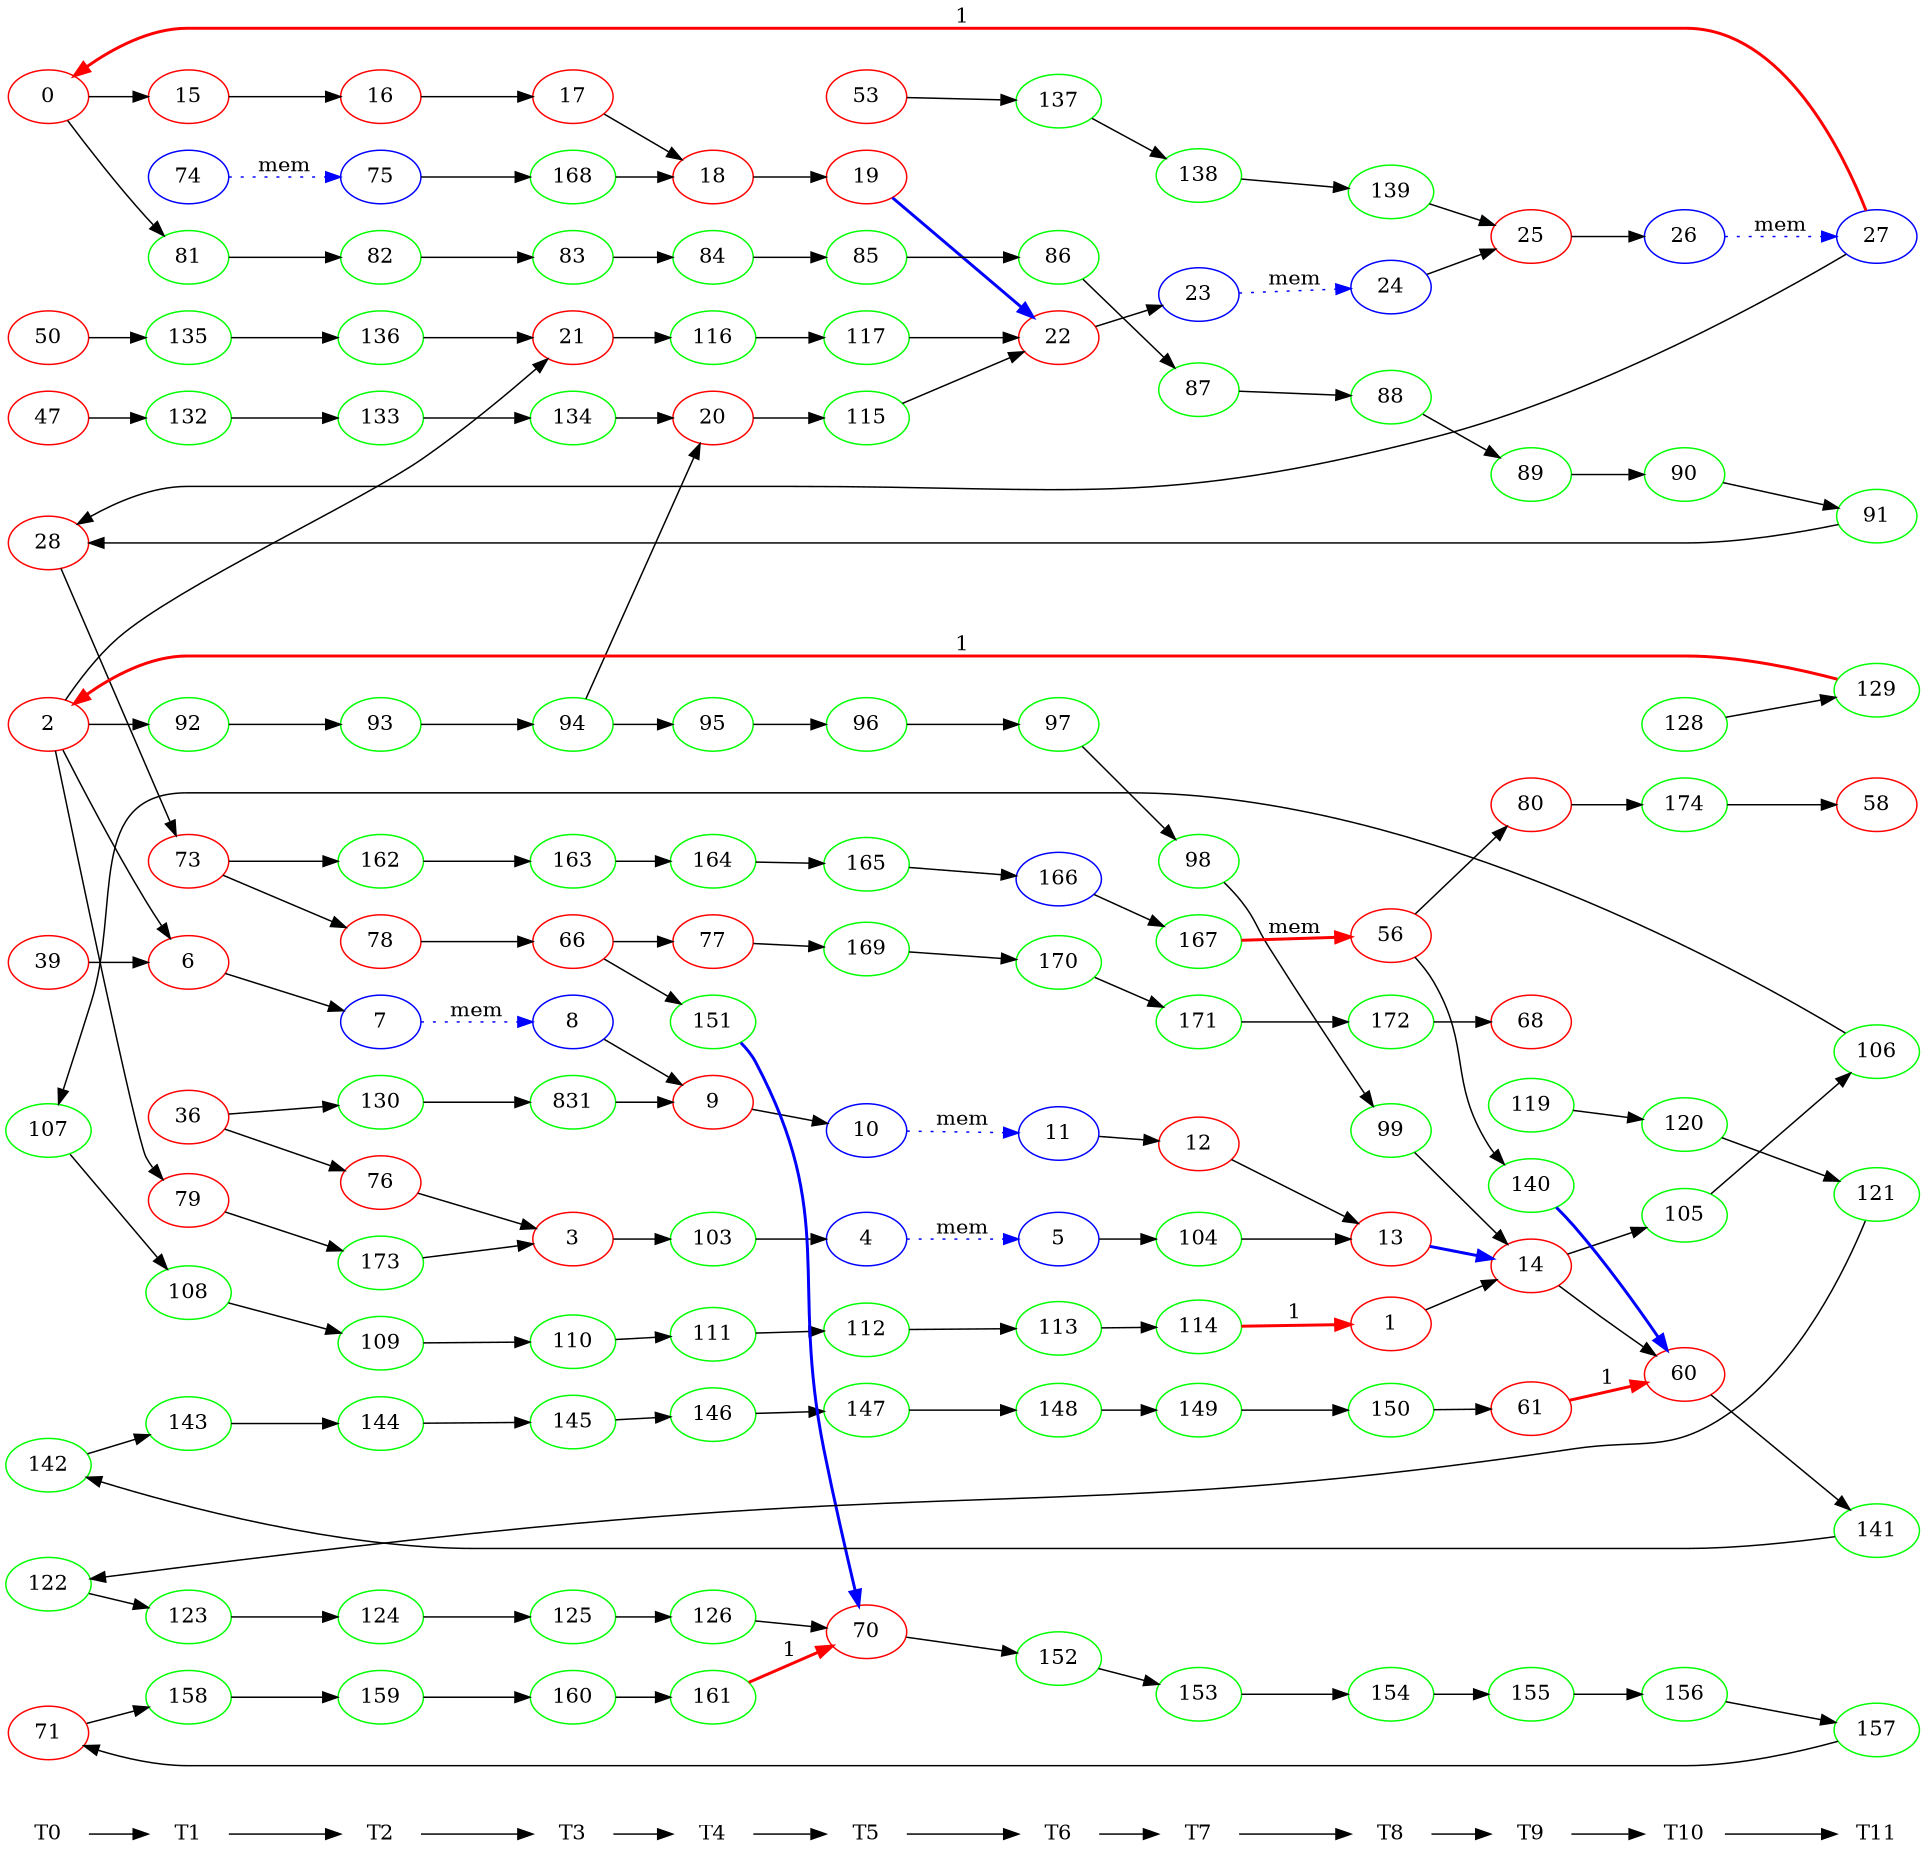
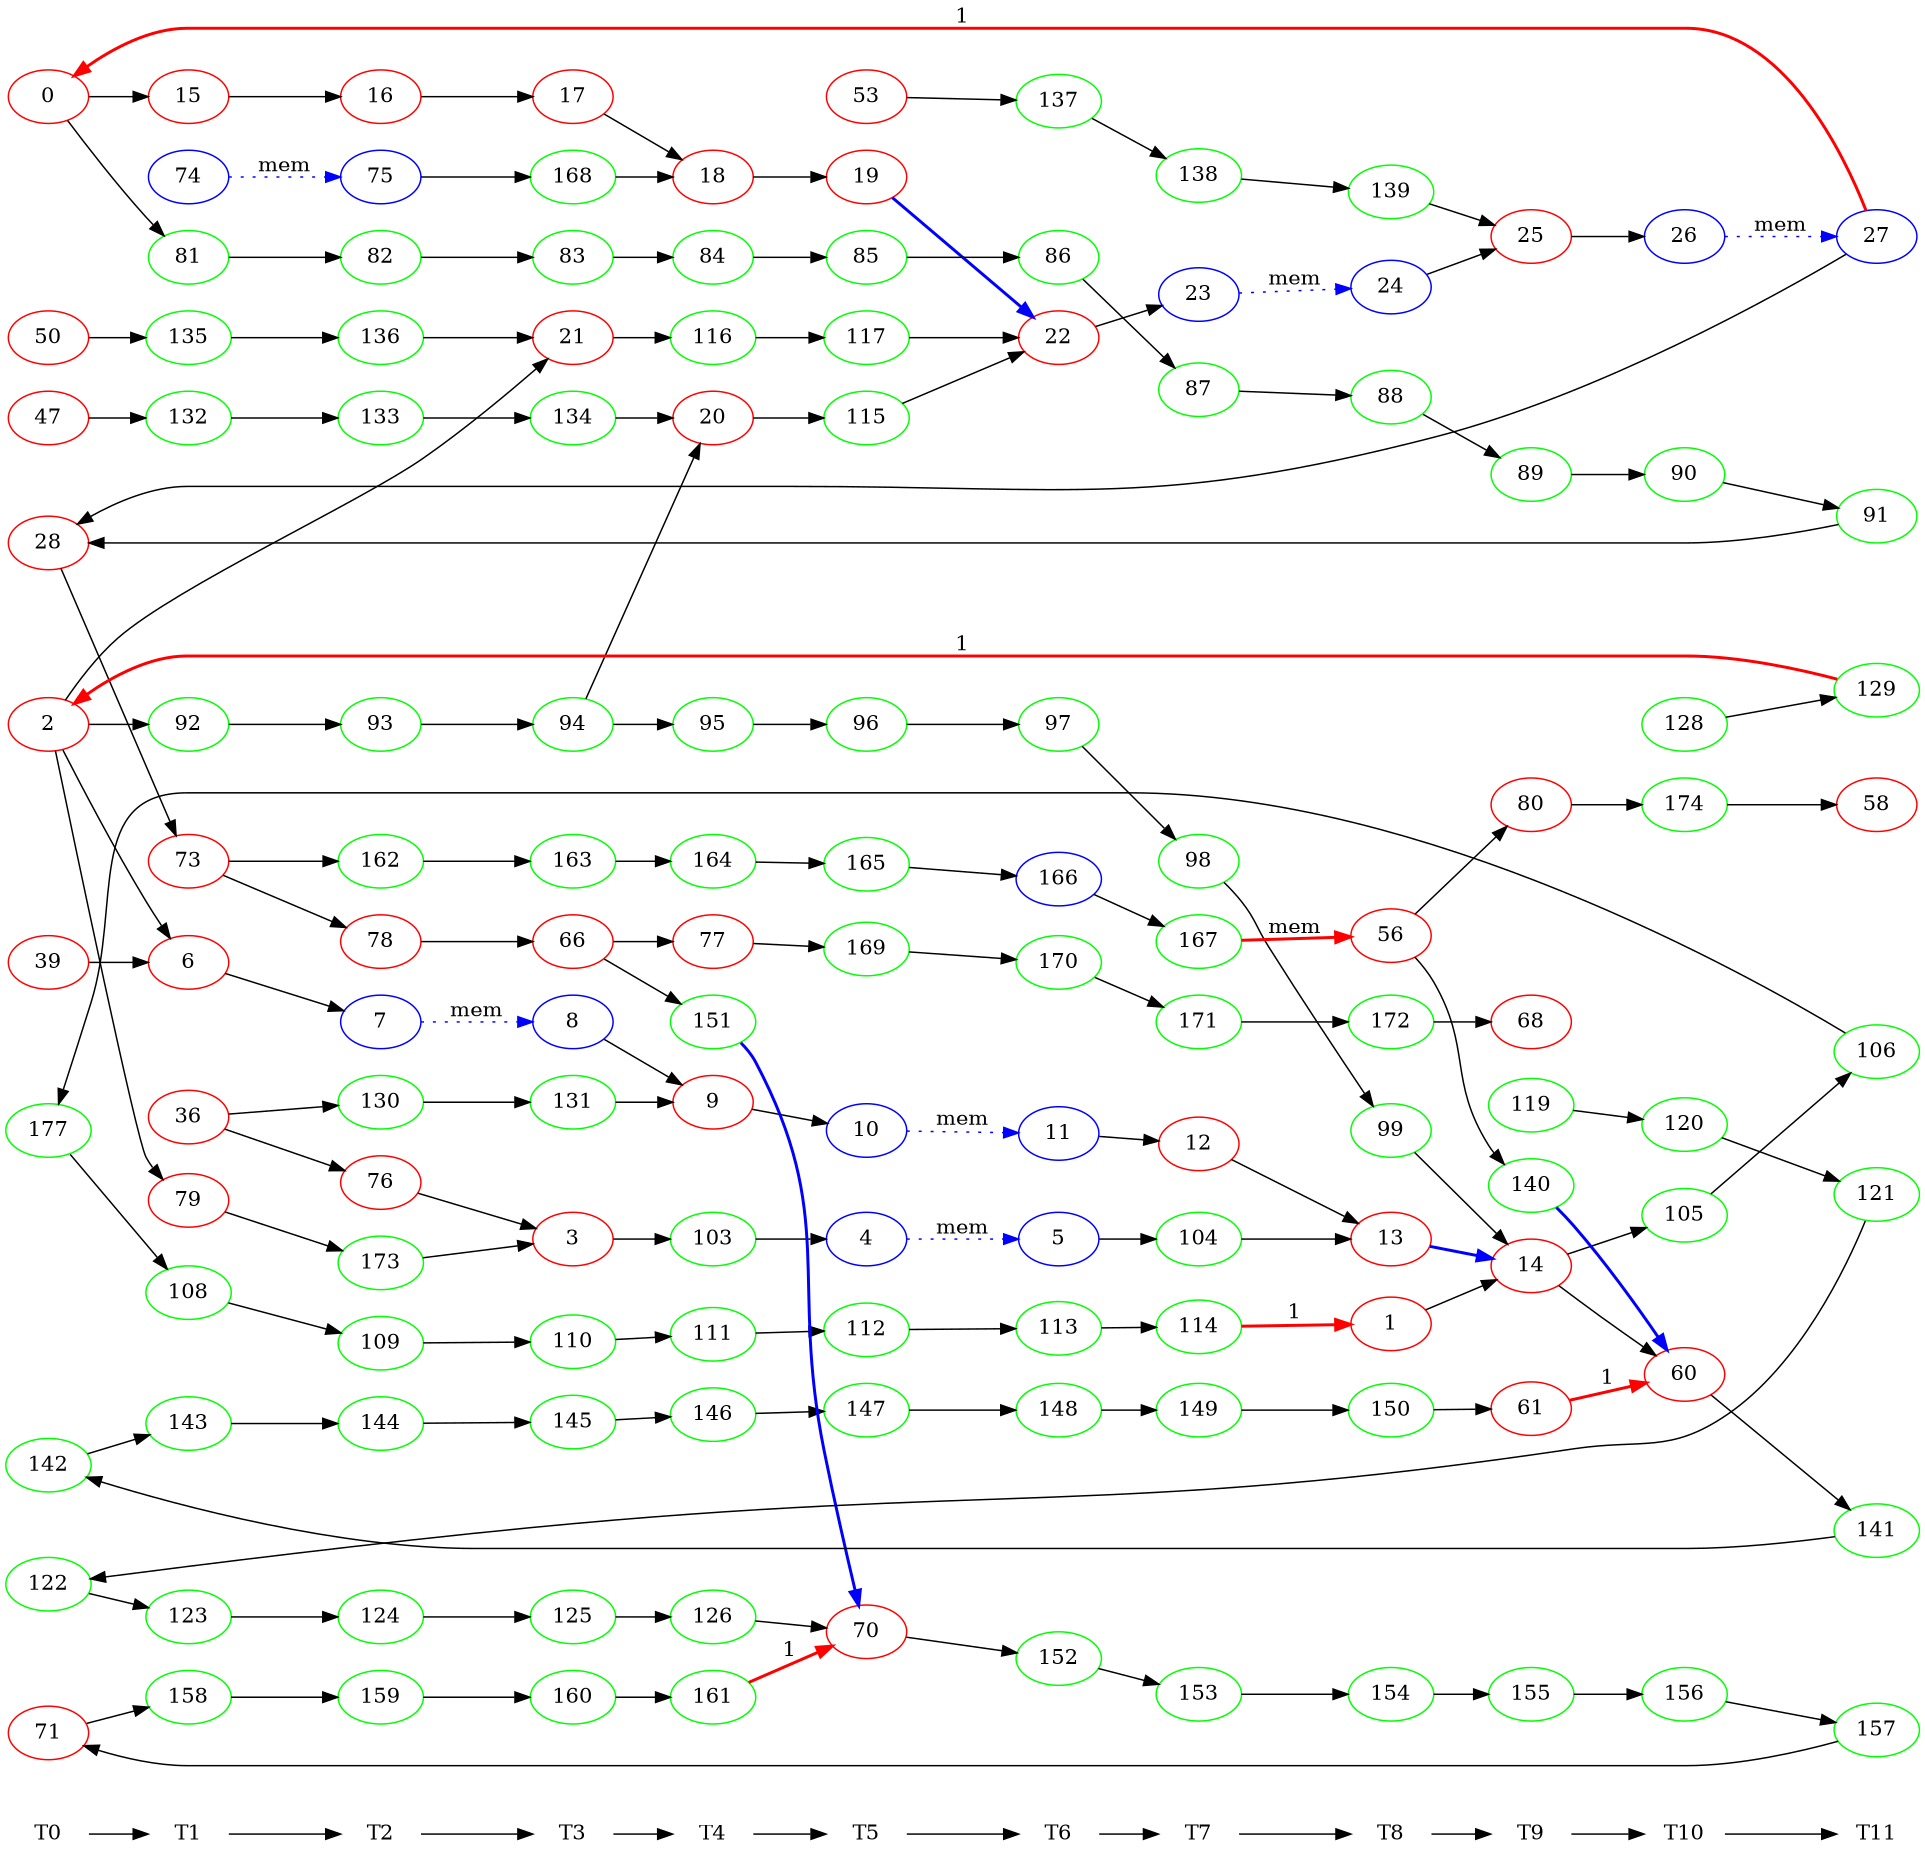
node "831": label "831" -> "131"
node "107": label "107" -> "177"
